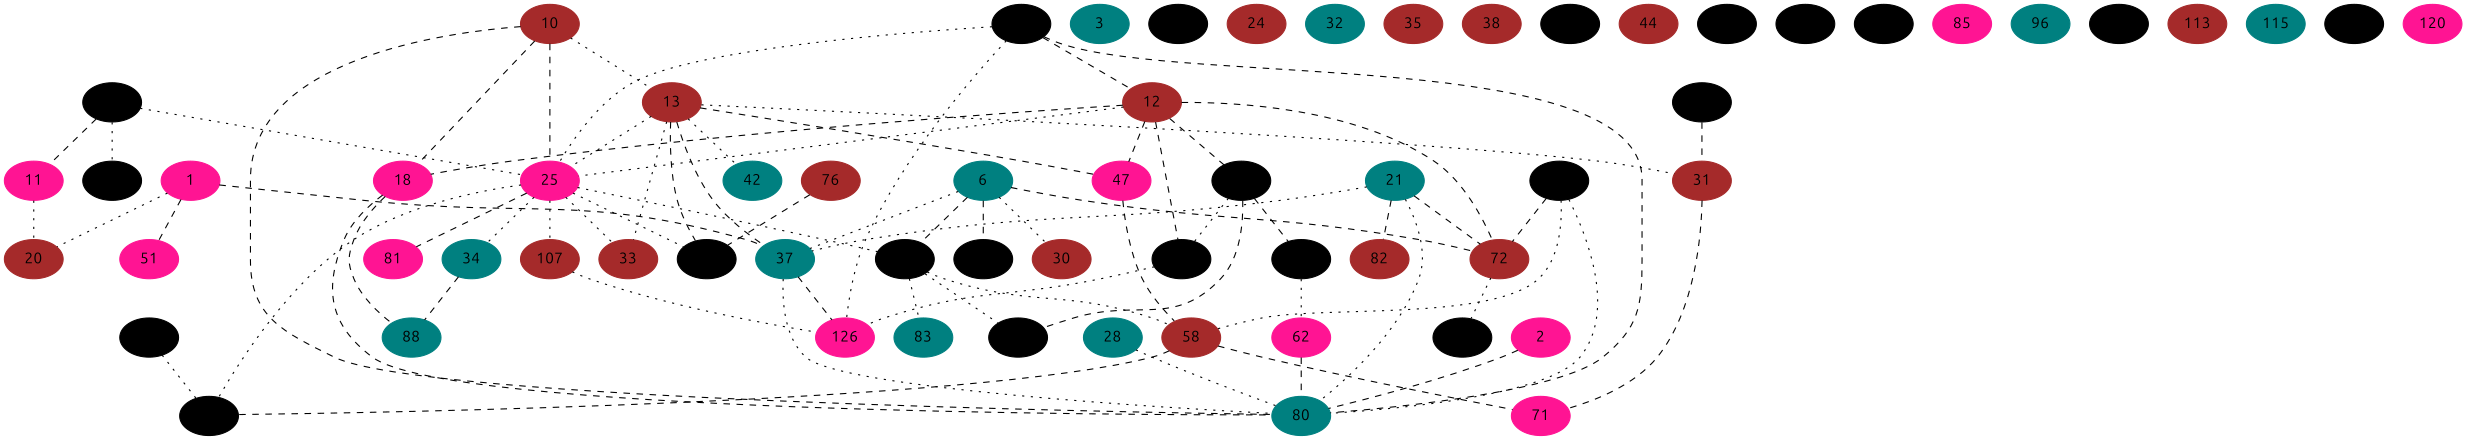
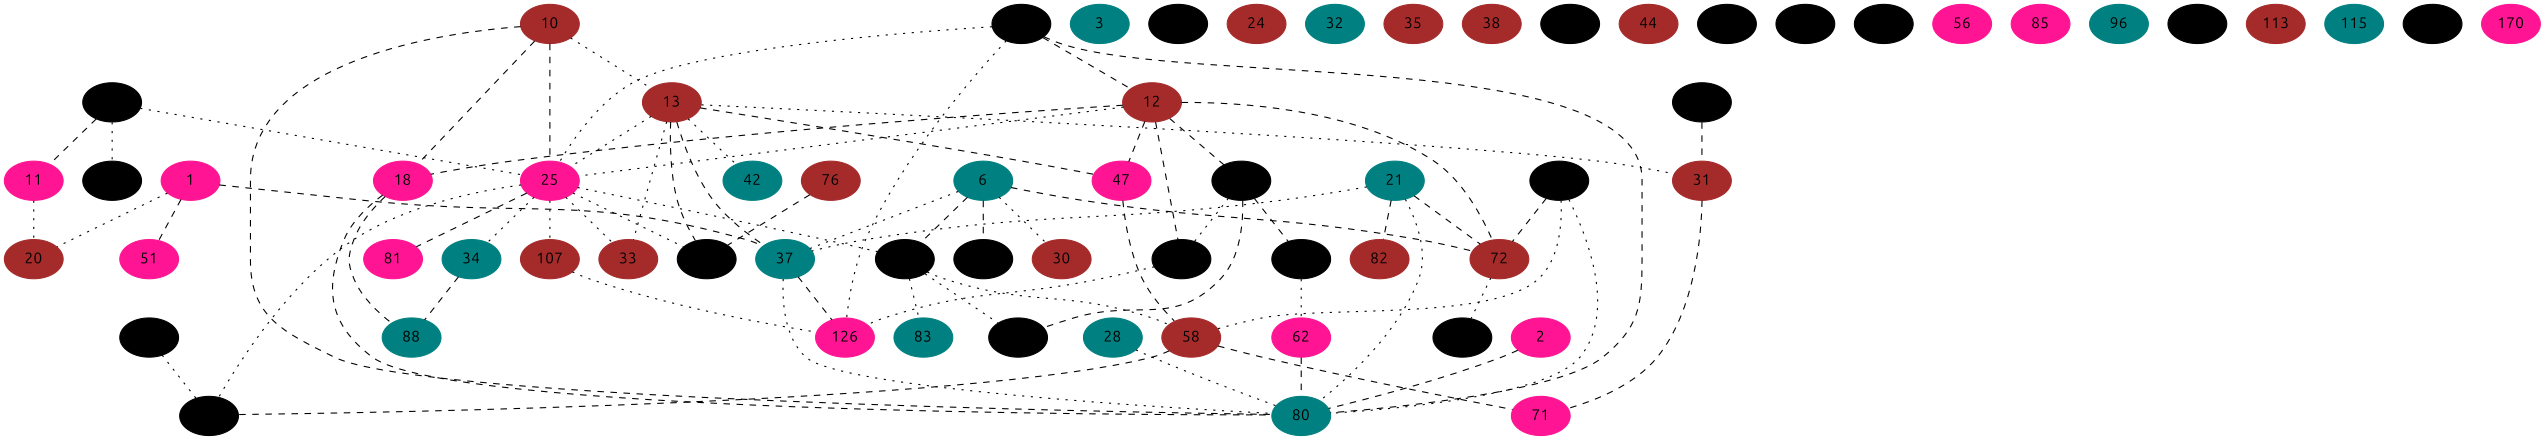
node "56": added
node "120": label "120" -> "170"
